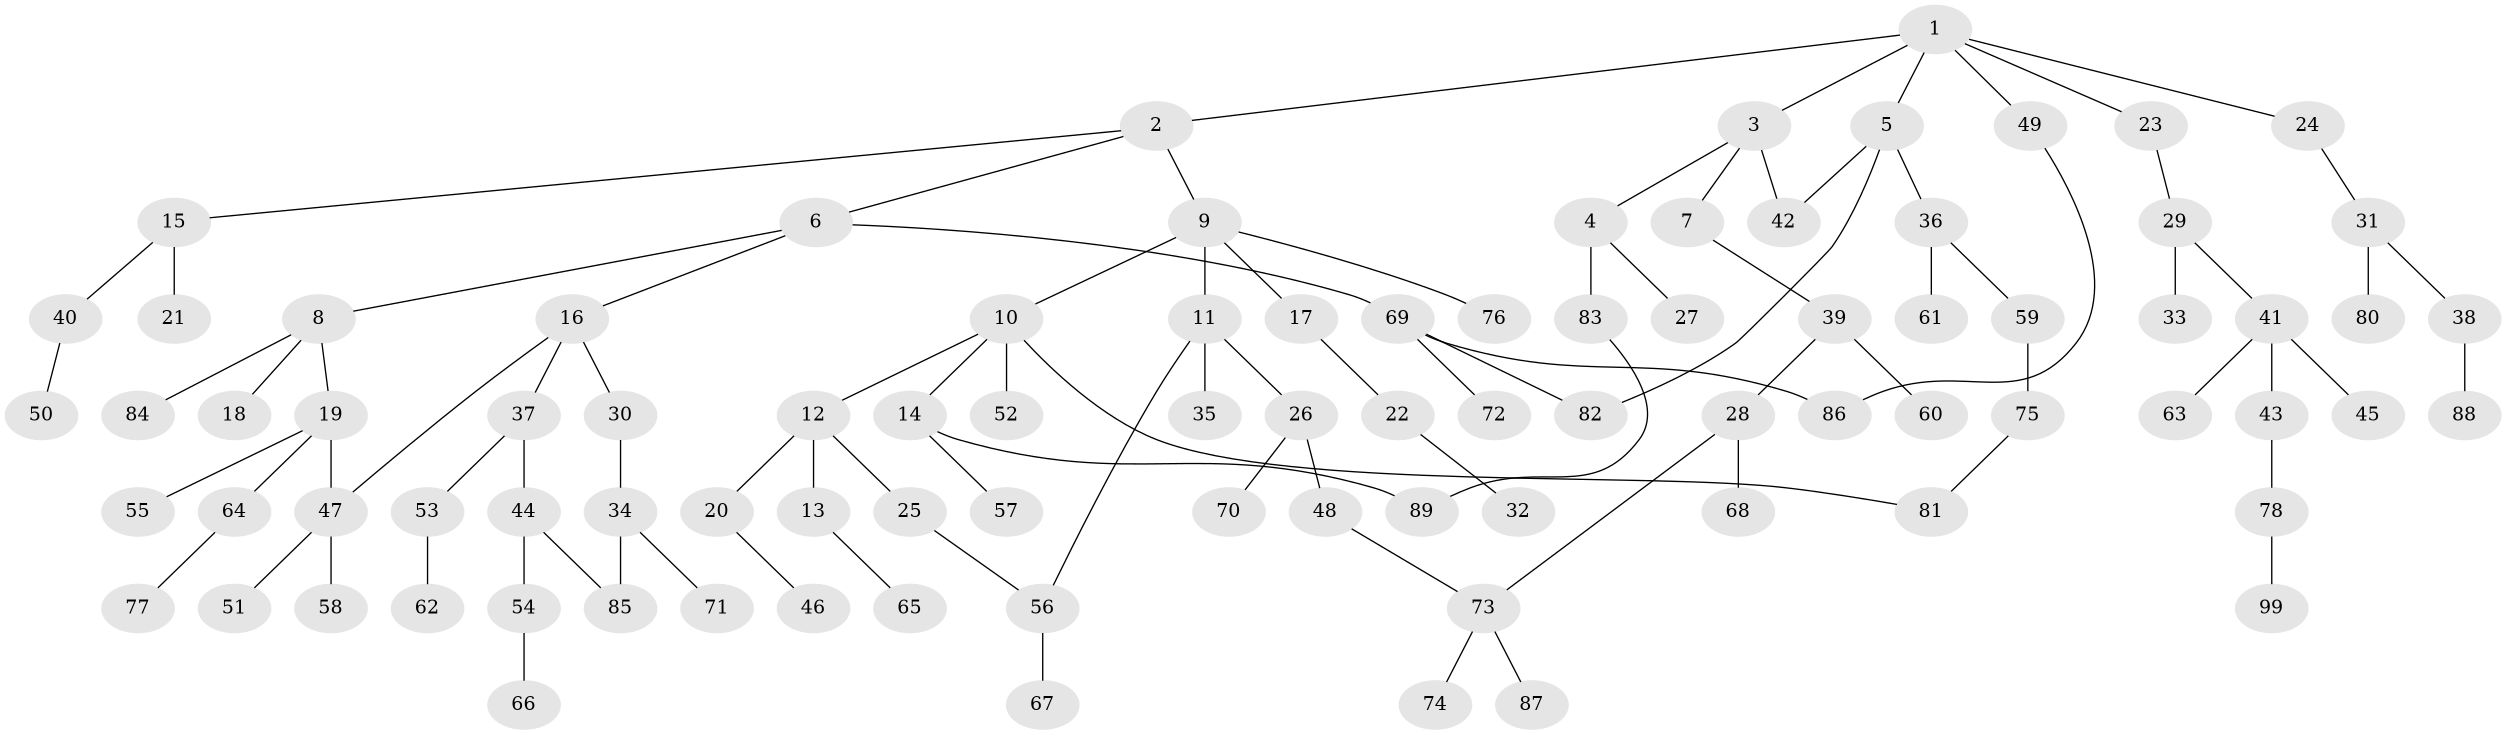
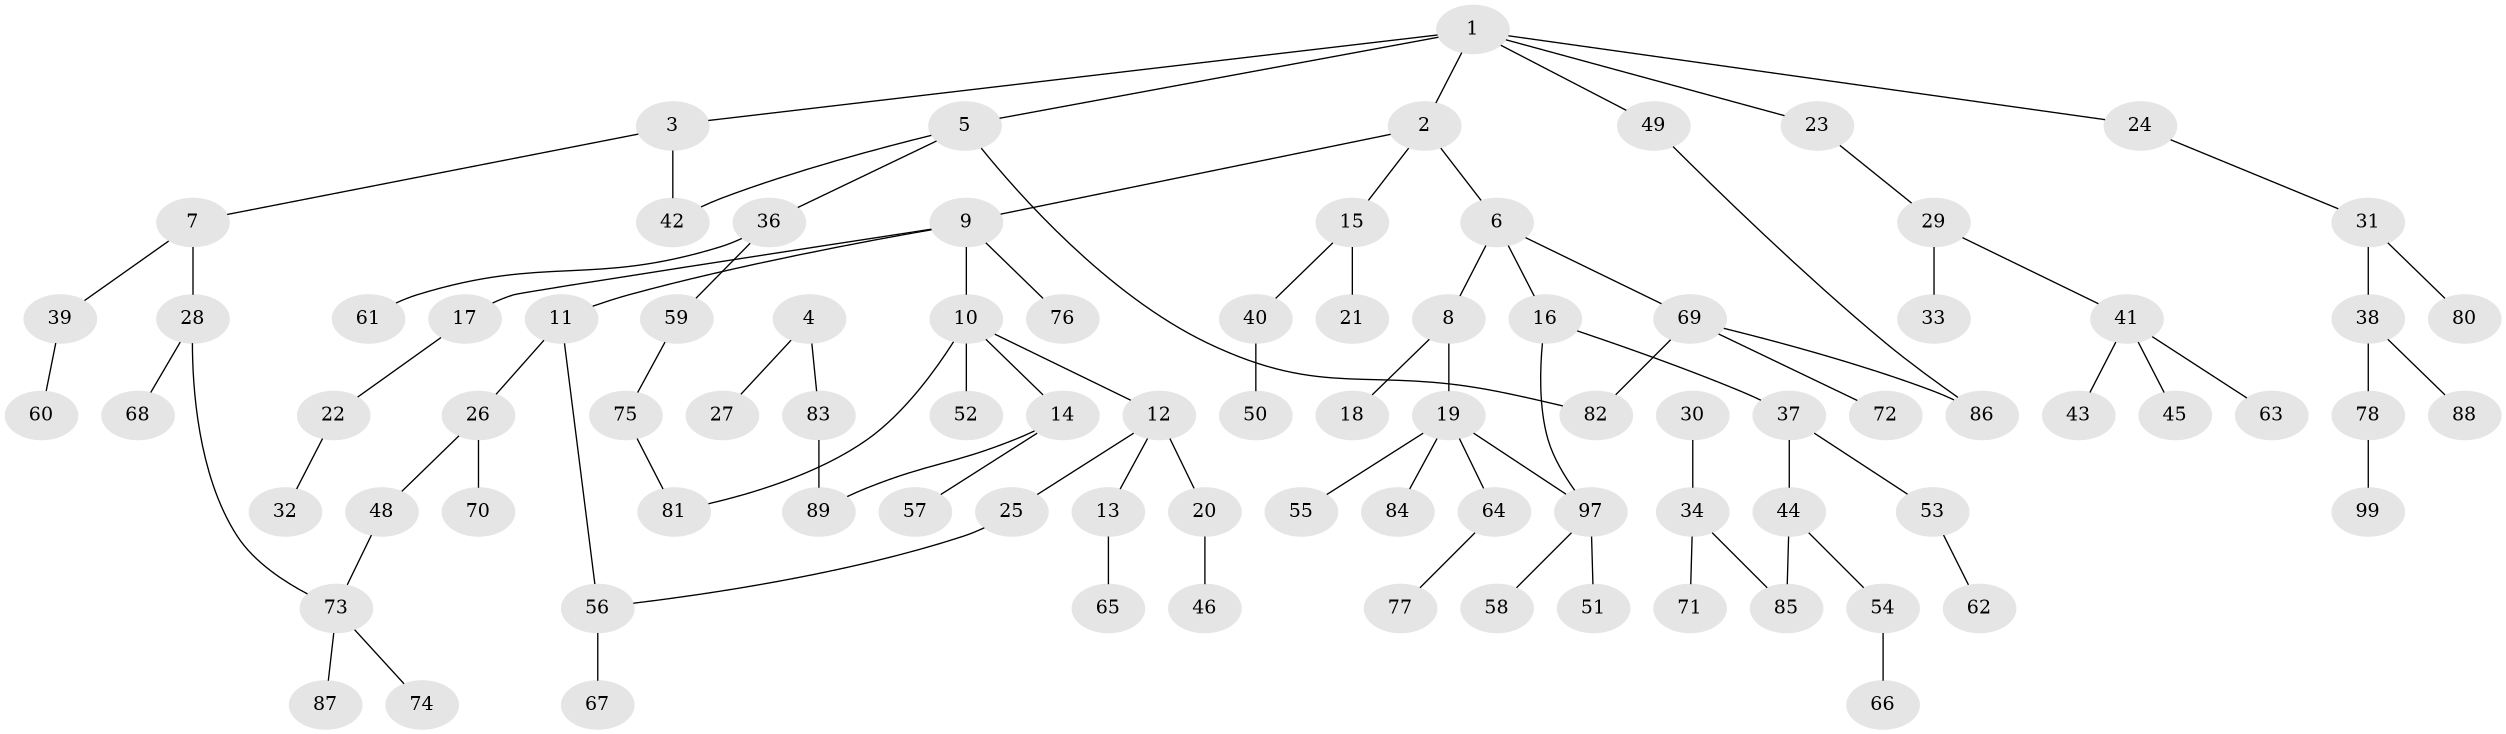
edge "3" -- "4": removed
edge "8" -- "84": now "19" -- "84"
edge "16" -- "30": removed
edge "39" -- "28": now "7" -- "28"
node "35": removed
edge "43" -- "78": now "38" -- "78"
node "47": label "47" -> "97"
